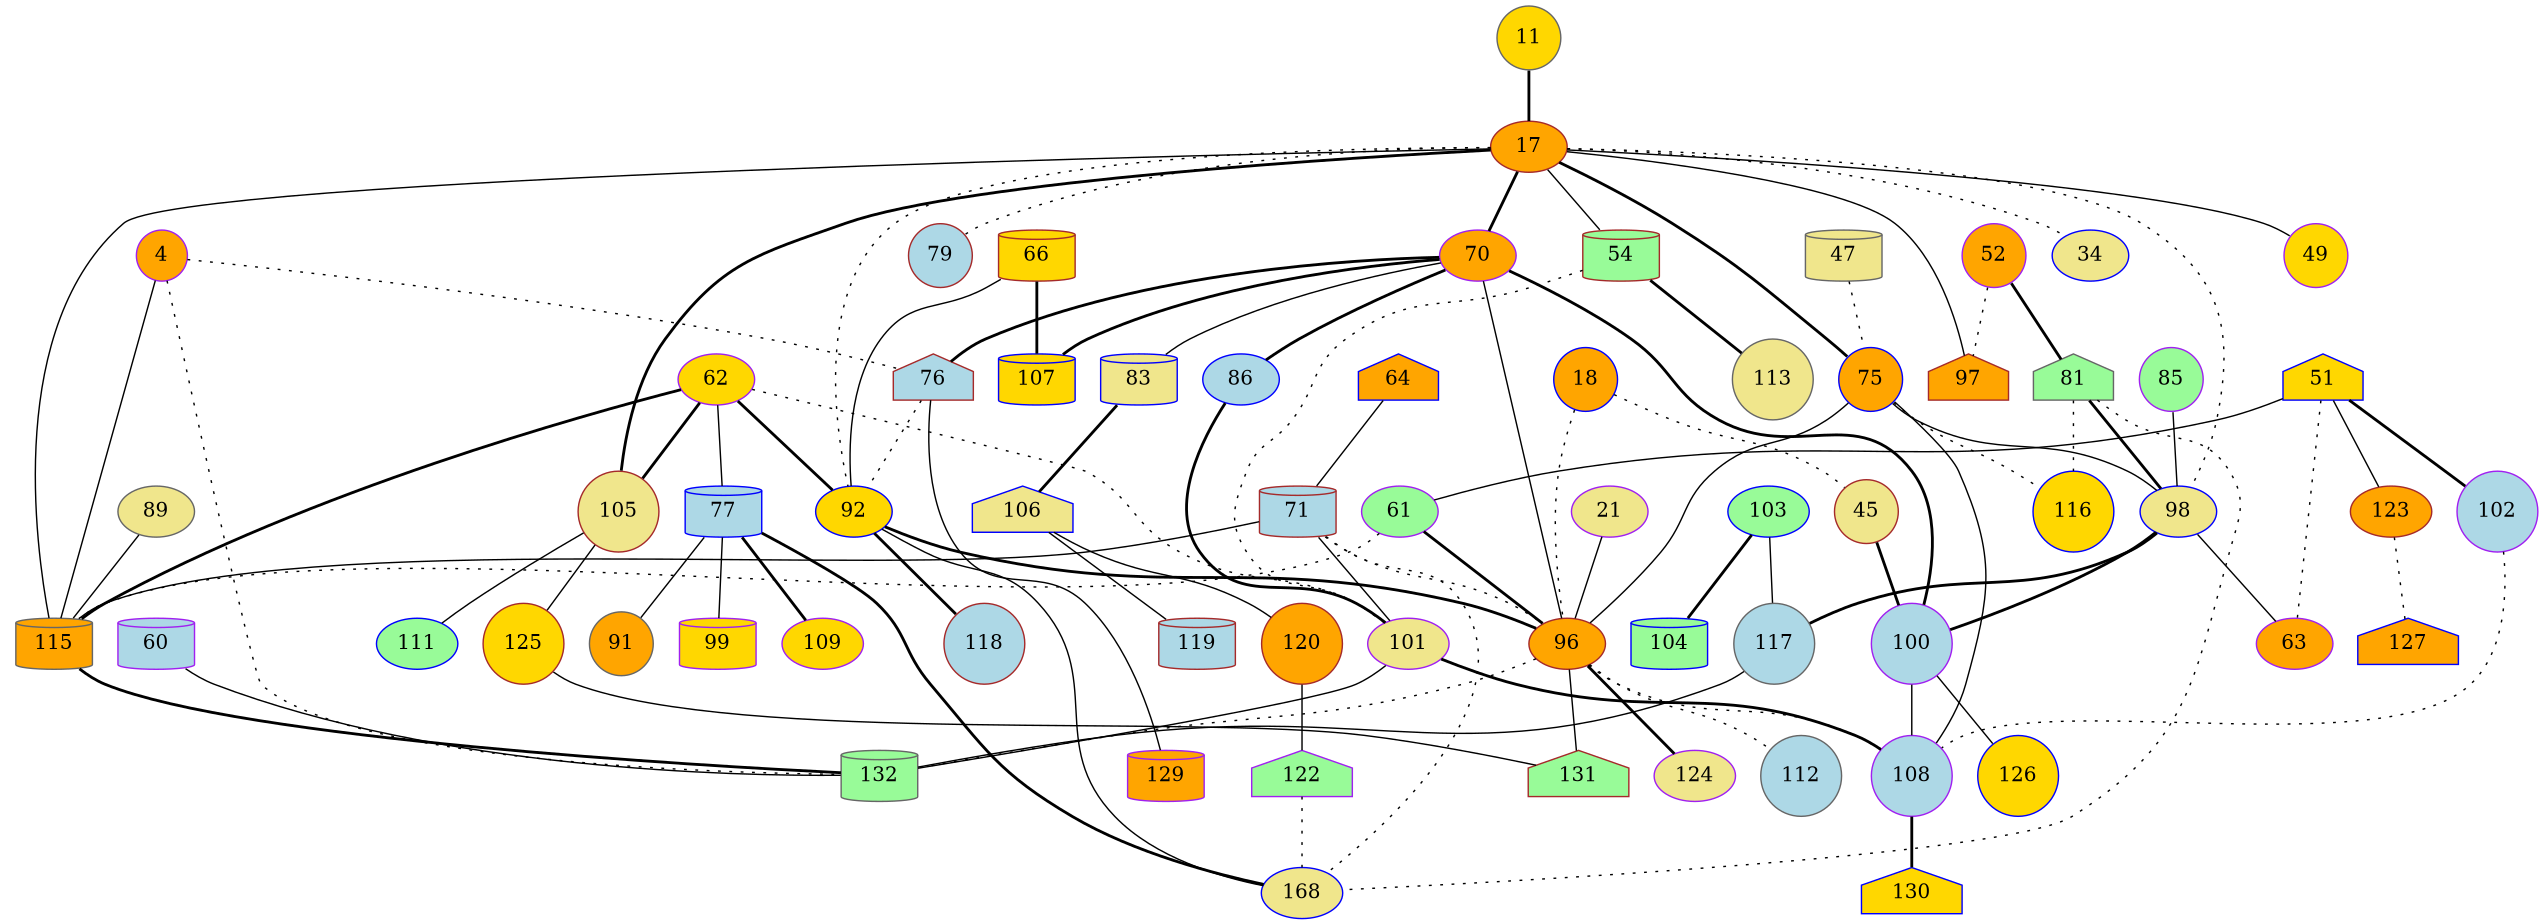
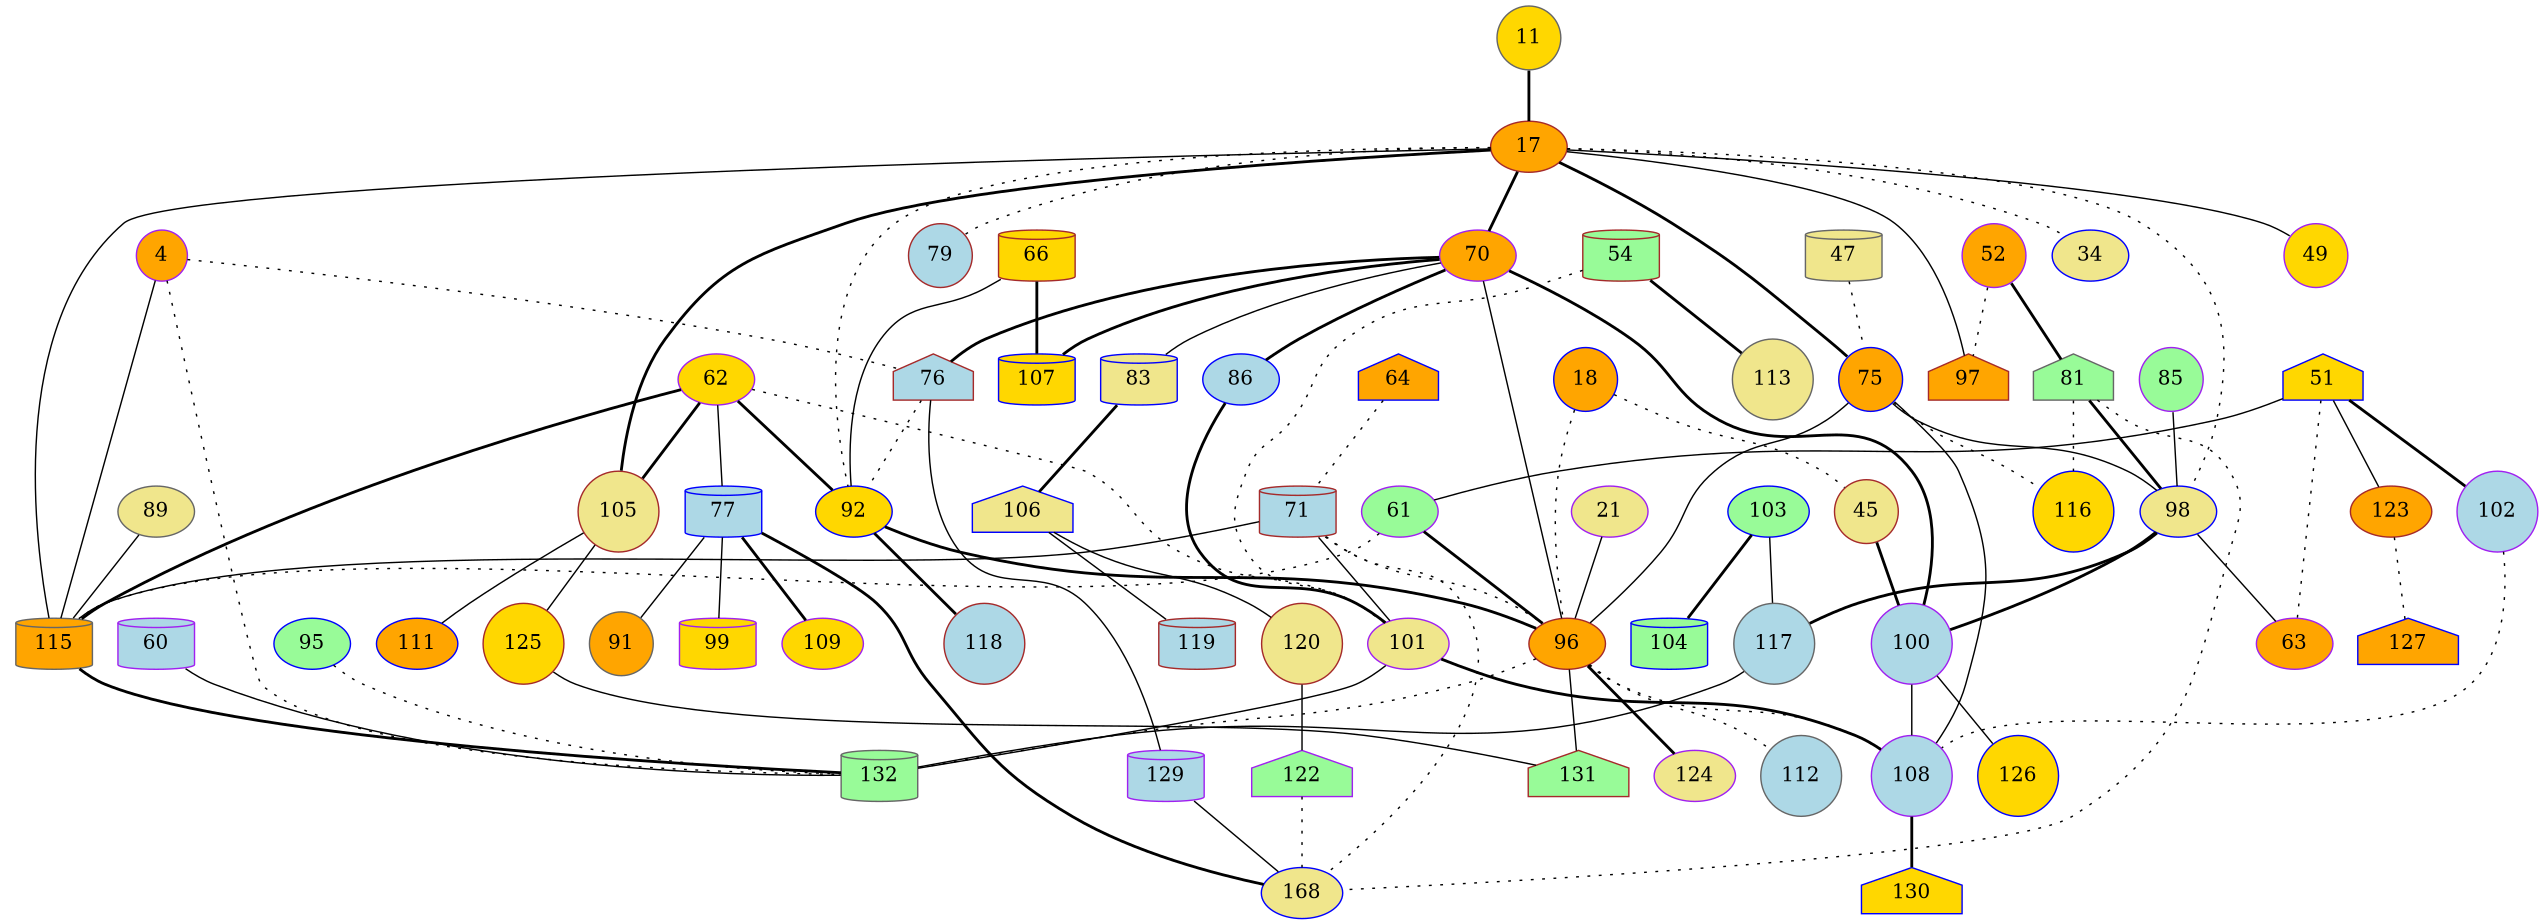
edge "17" -- "54": removed
edge "64" -- "71": style solid -> dotted
node "95": added
node "111": fillcolor palegreen -> orange
node "120": fillcolor orange -> khaki
edge "92" -- "168": now "129" -- "168"
node "129": fillcolor orange -> lightblue
